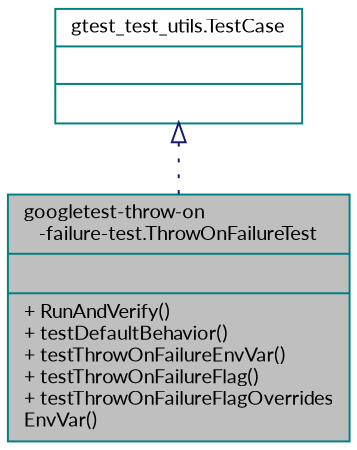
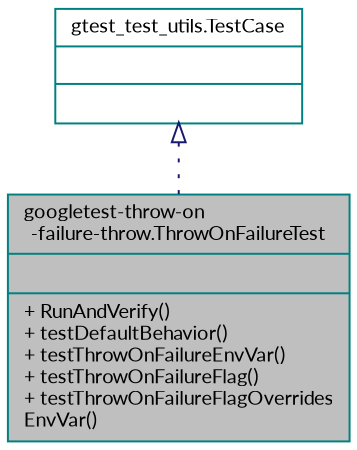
node "googletest-throw-on": text "-failure-test.ThrowOnFailureTest" -> "-failure-throw.ThrowOnFailureTest"
